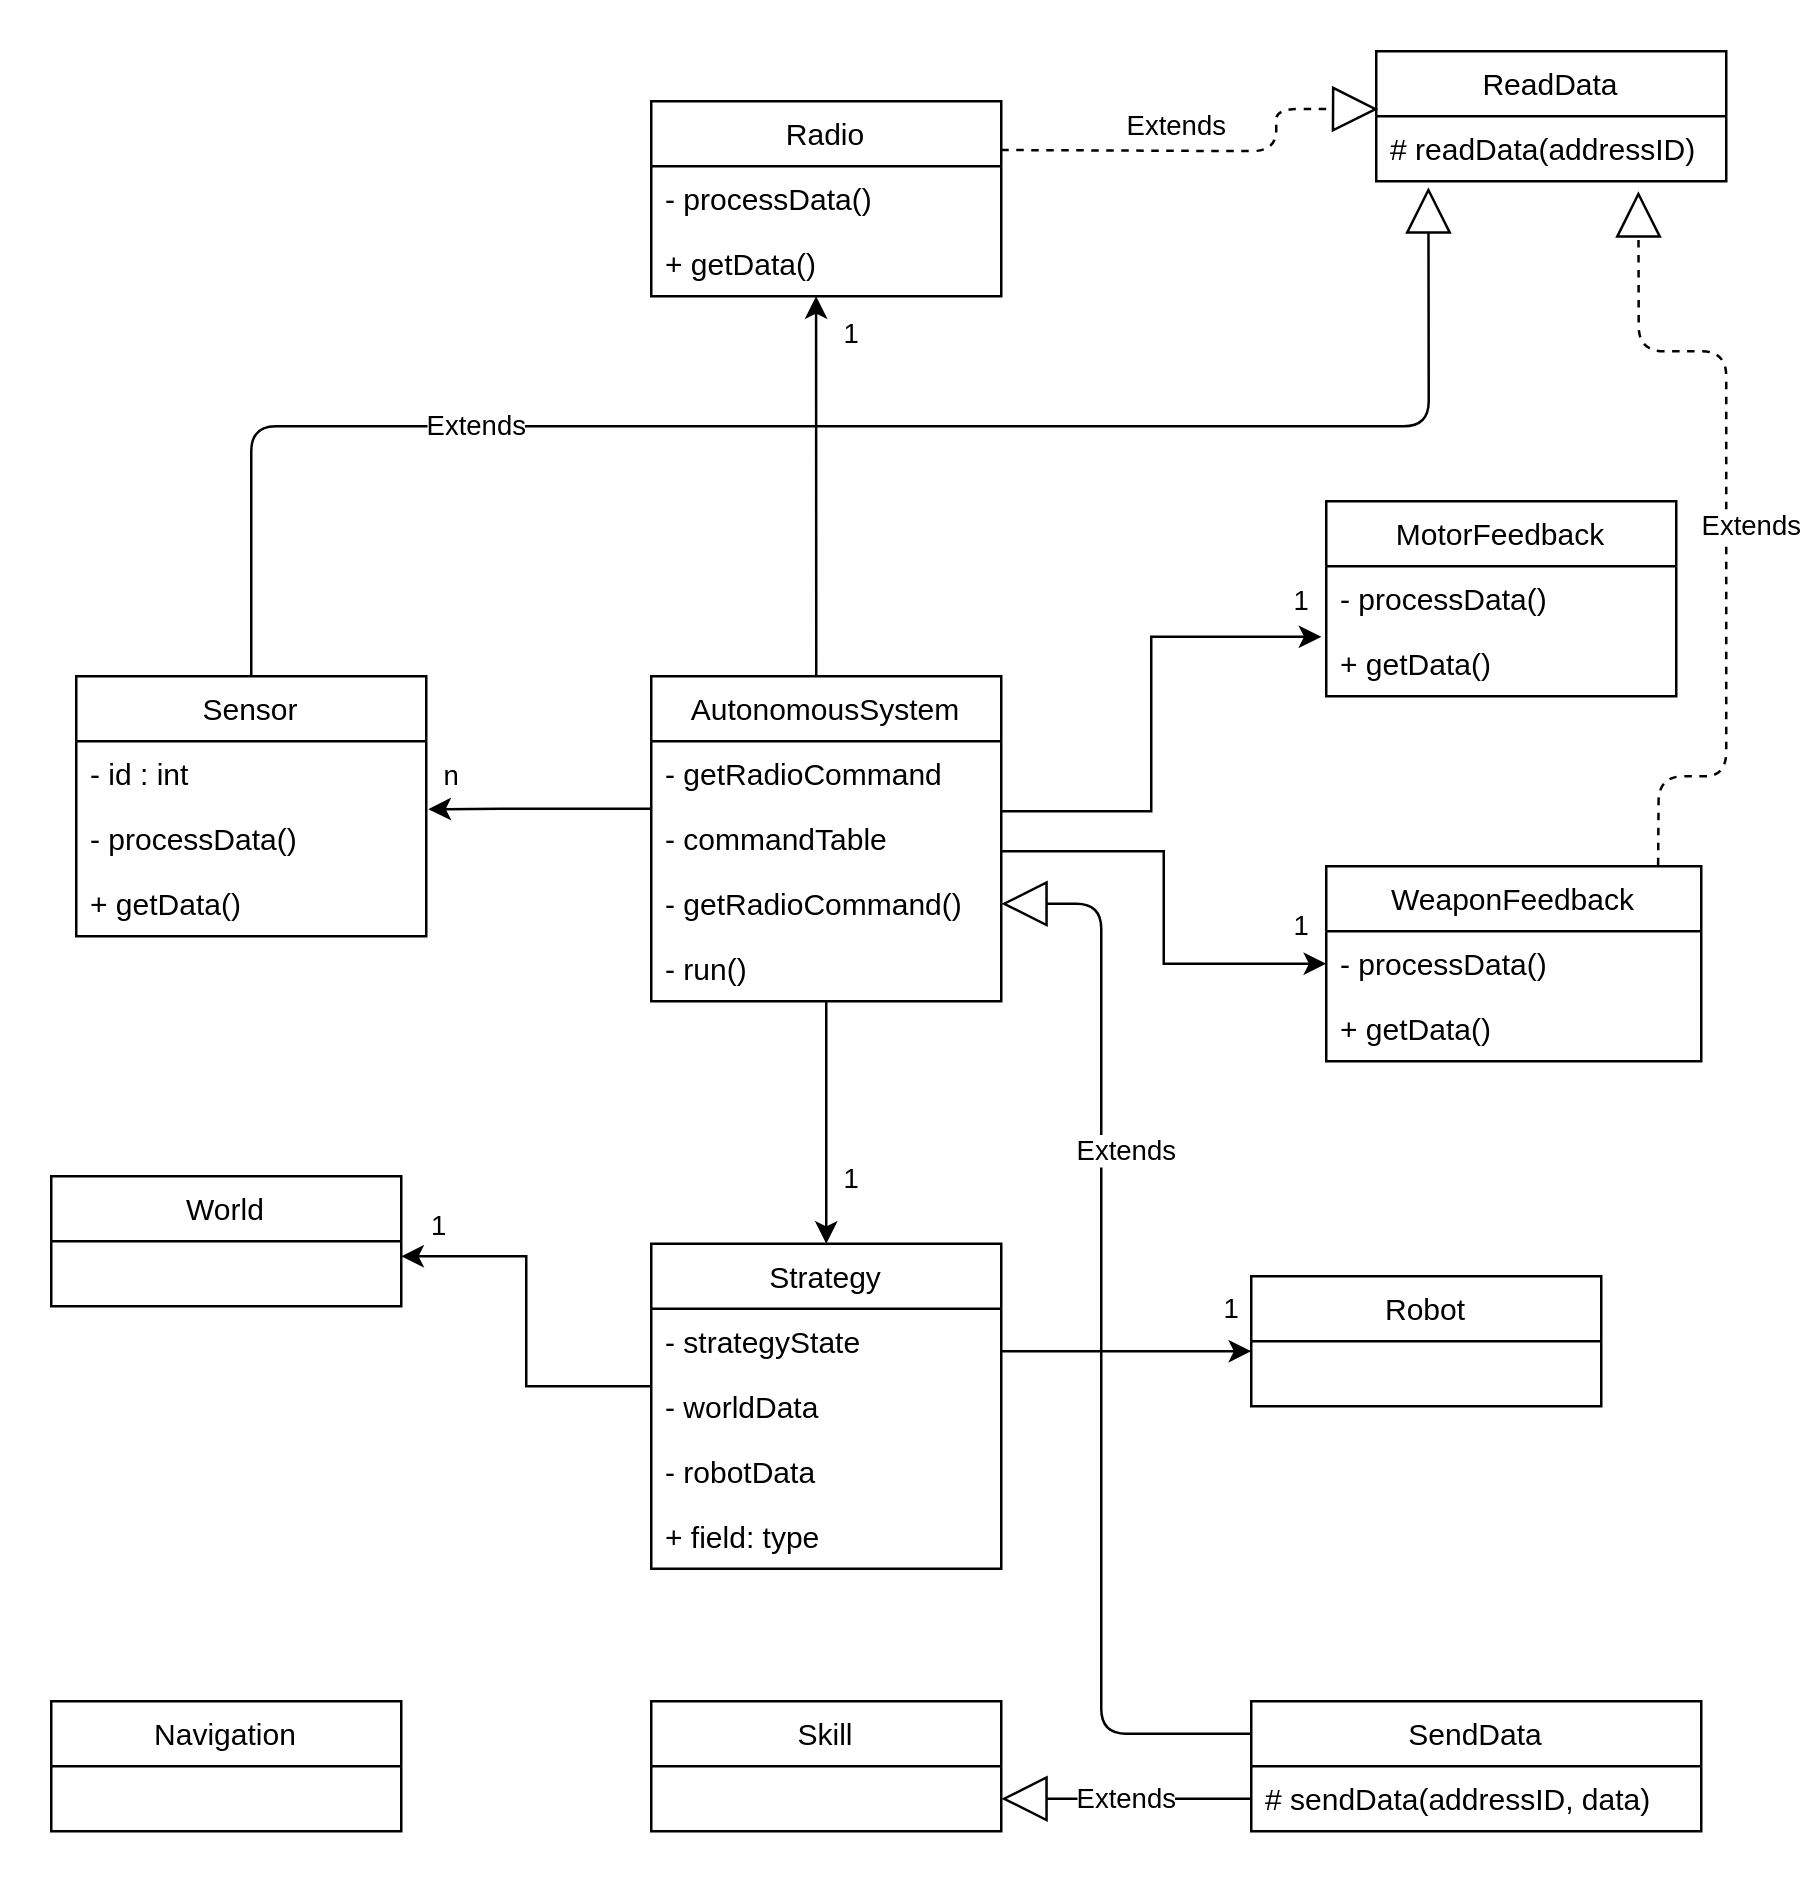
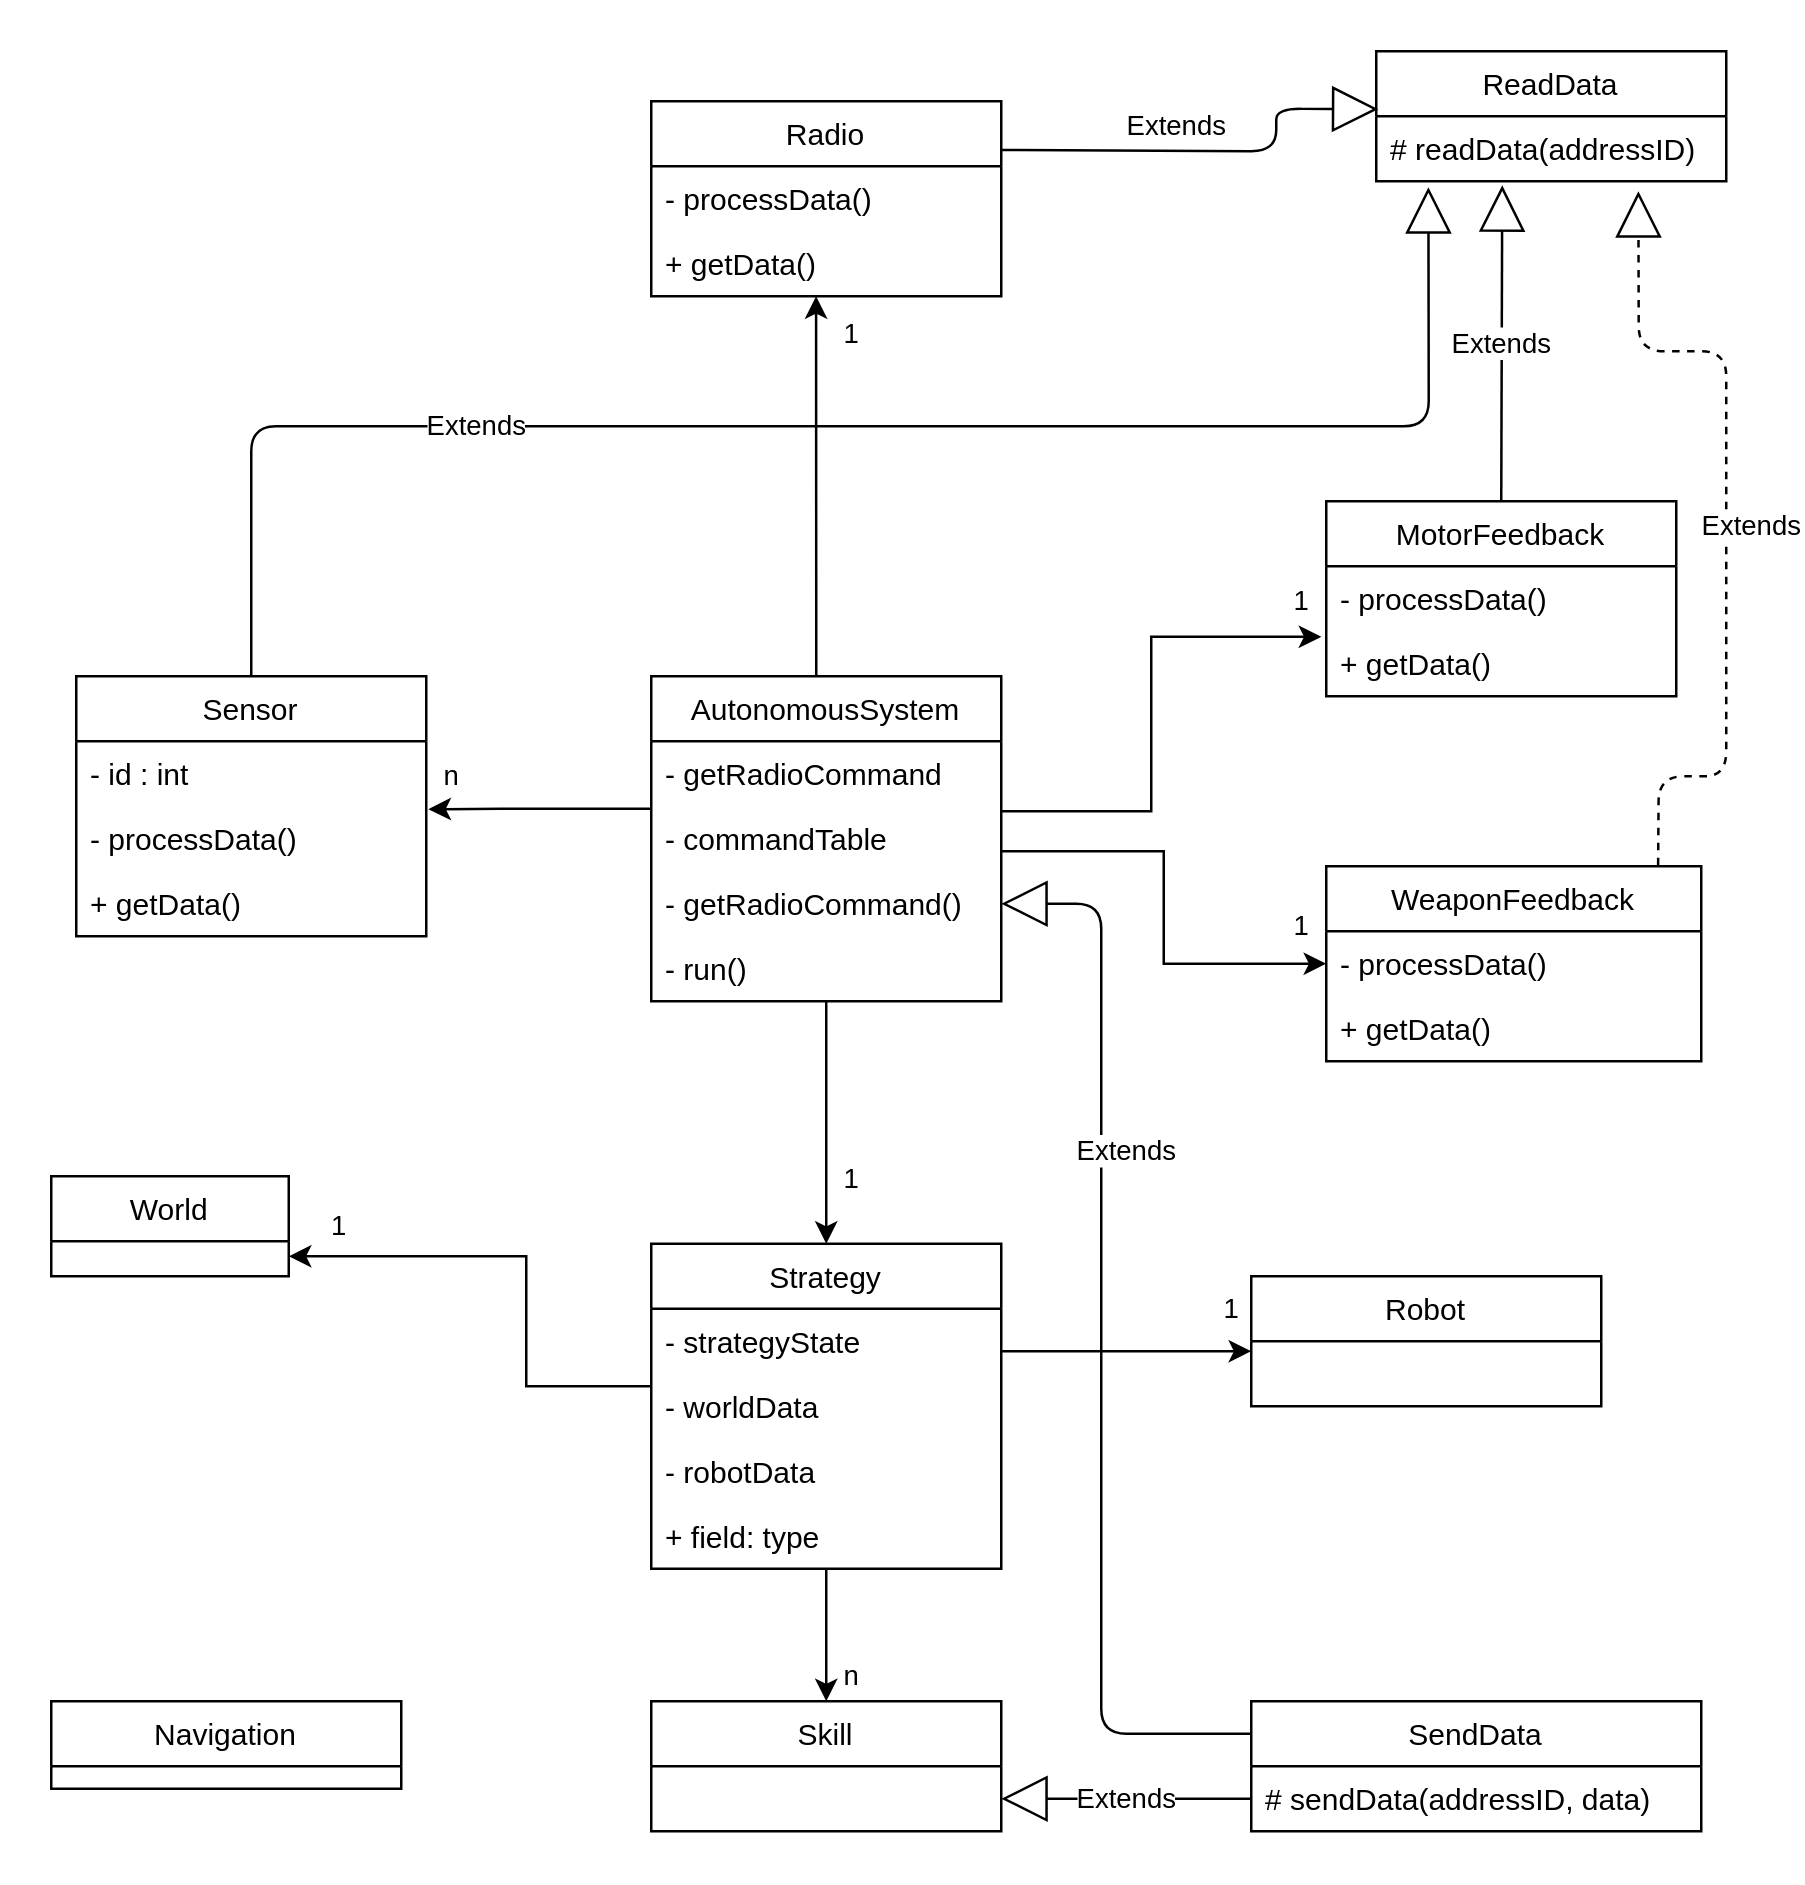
edge "Radio" -> "# readData(addressID)": style dashed -> solid
edge "MotorFeedback" -> "# readData(addressID)": added, label "Extends"
node "World": size 350x130 -> 238x100
edge "Strategy" -> "Skill": added, label "n"
node "Navigation": size 350x130 -> 350x88
